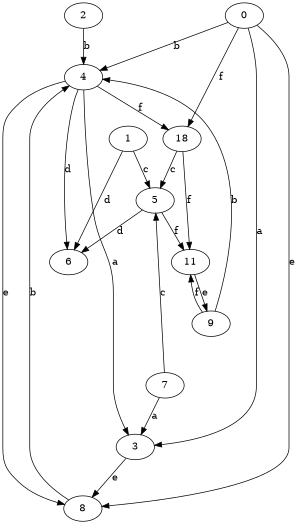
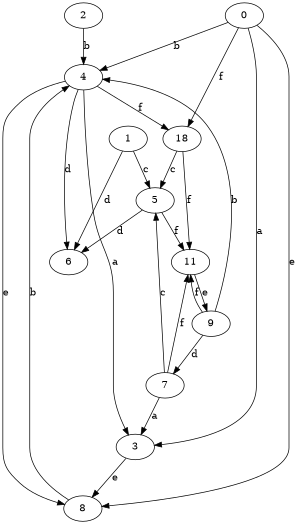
edge "7" -> "11": added, label "f"
edge "9" -> "7": added, label "d"
